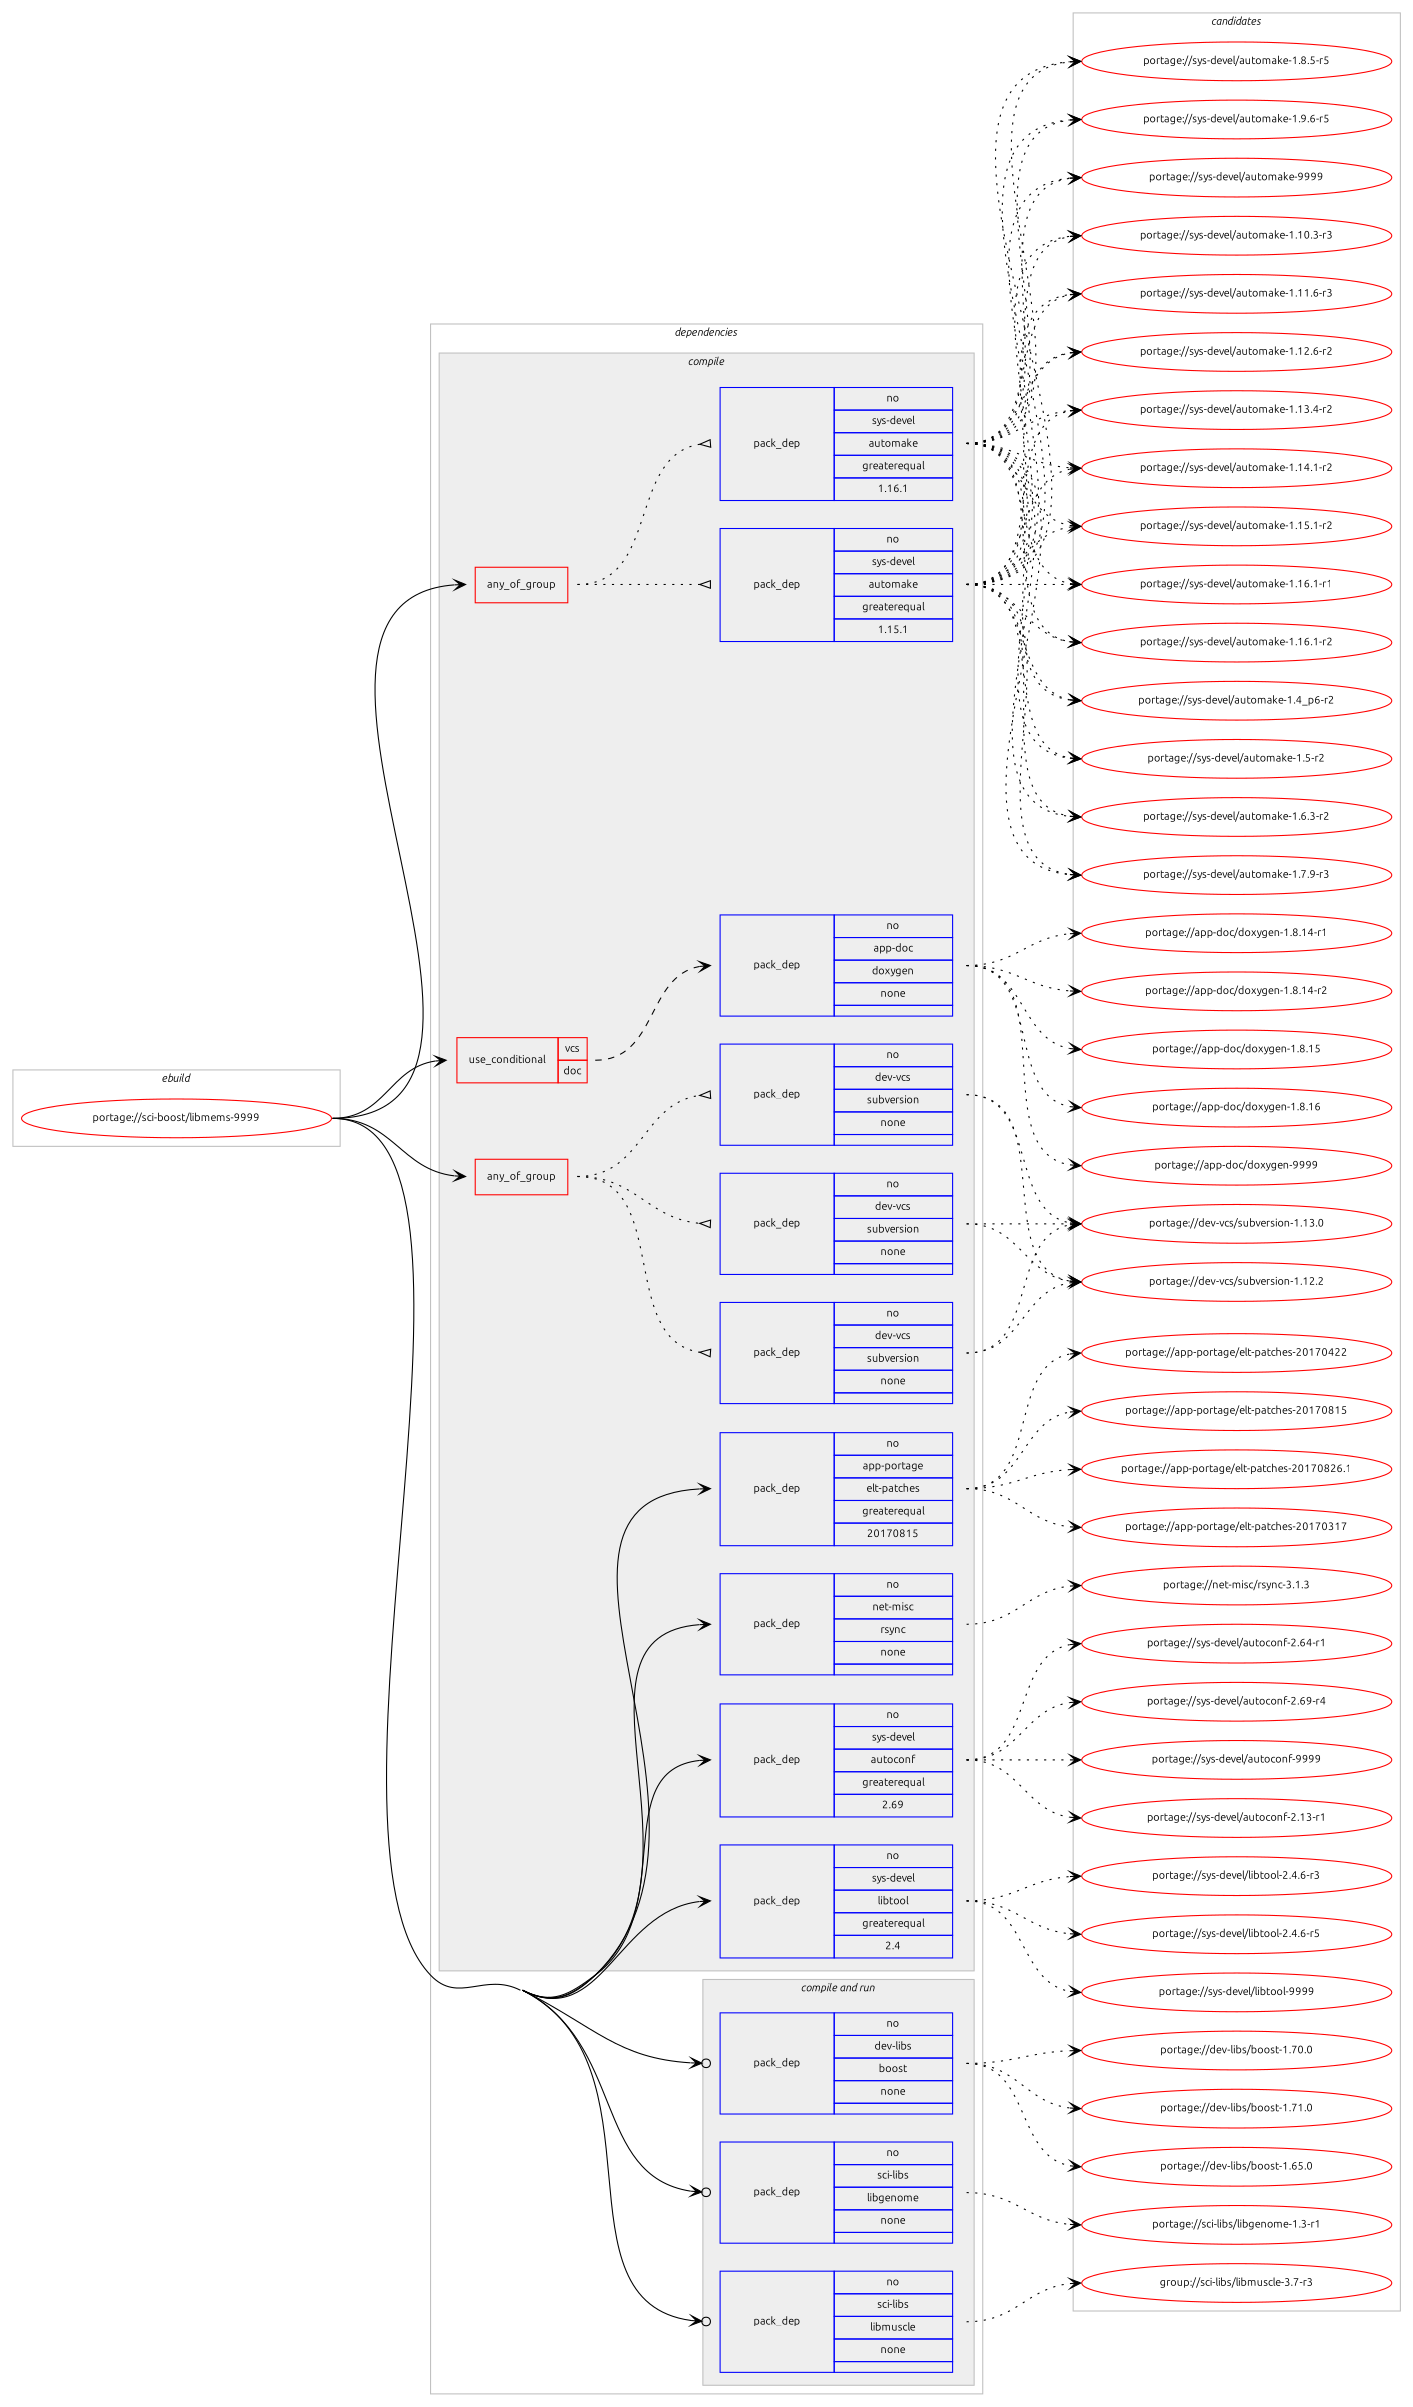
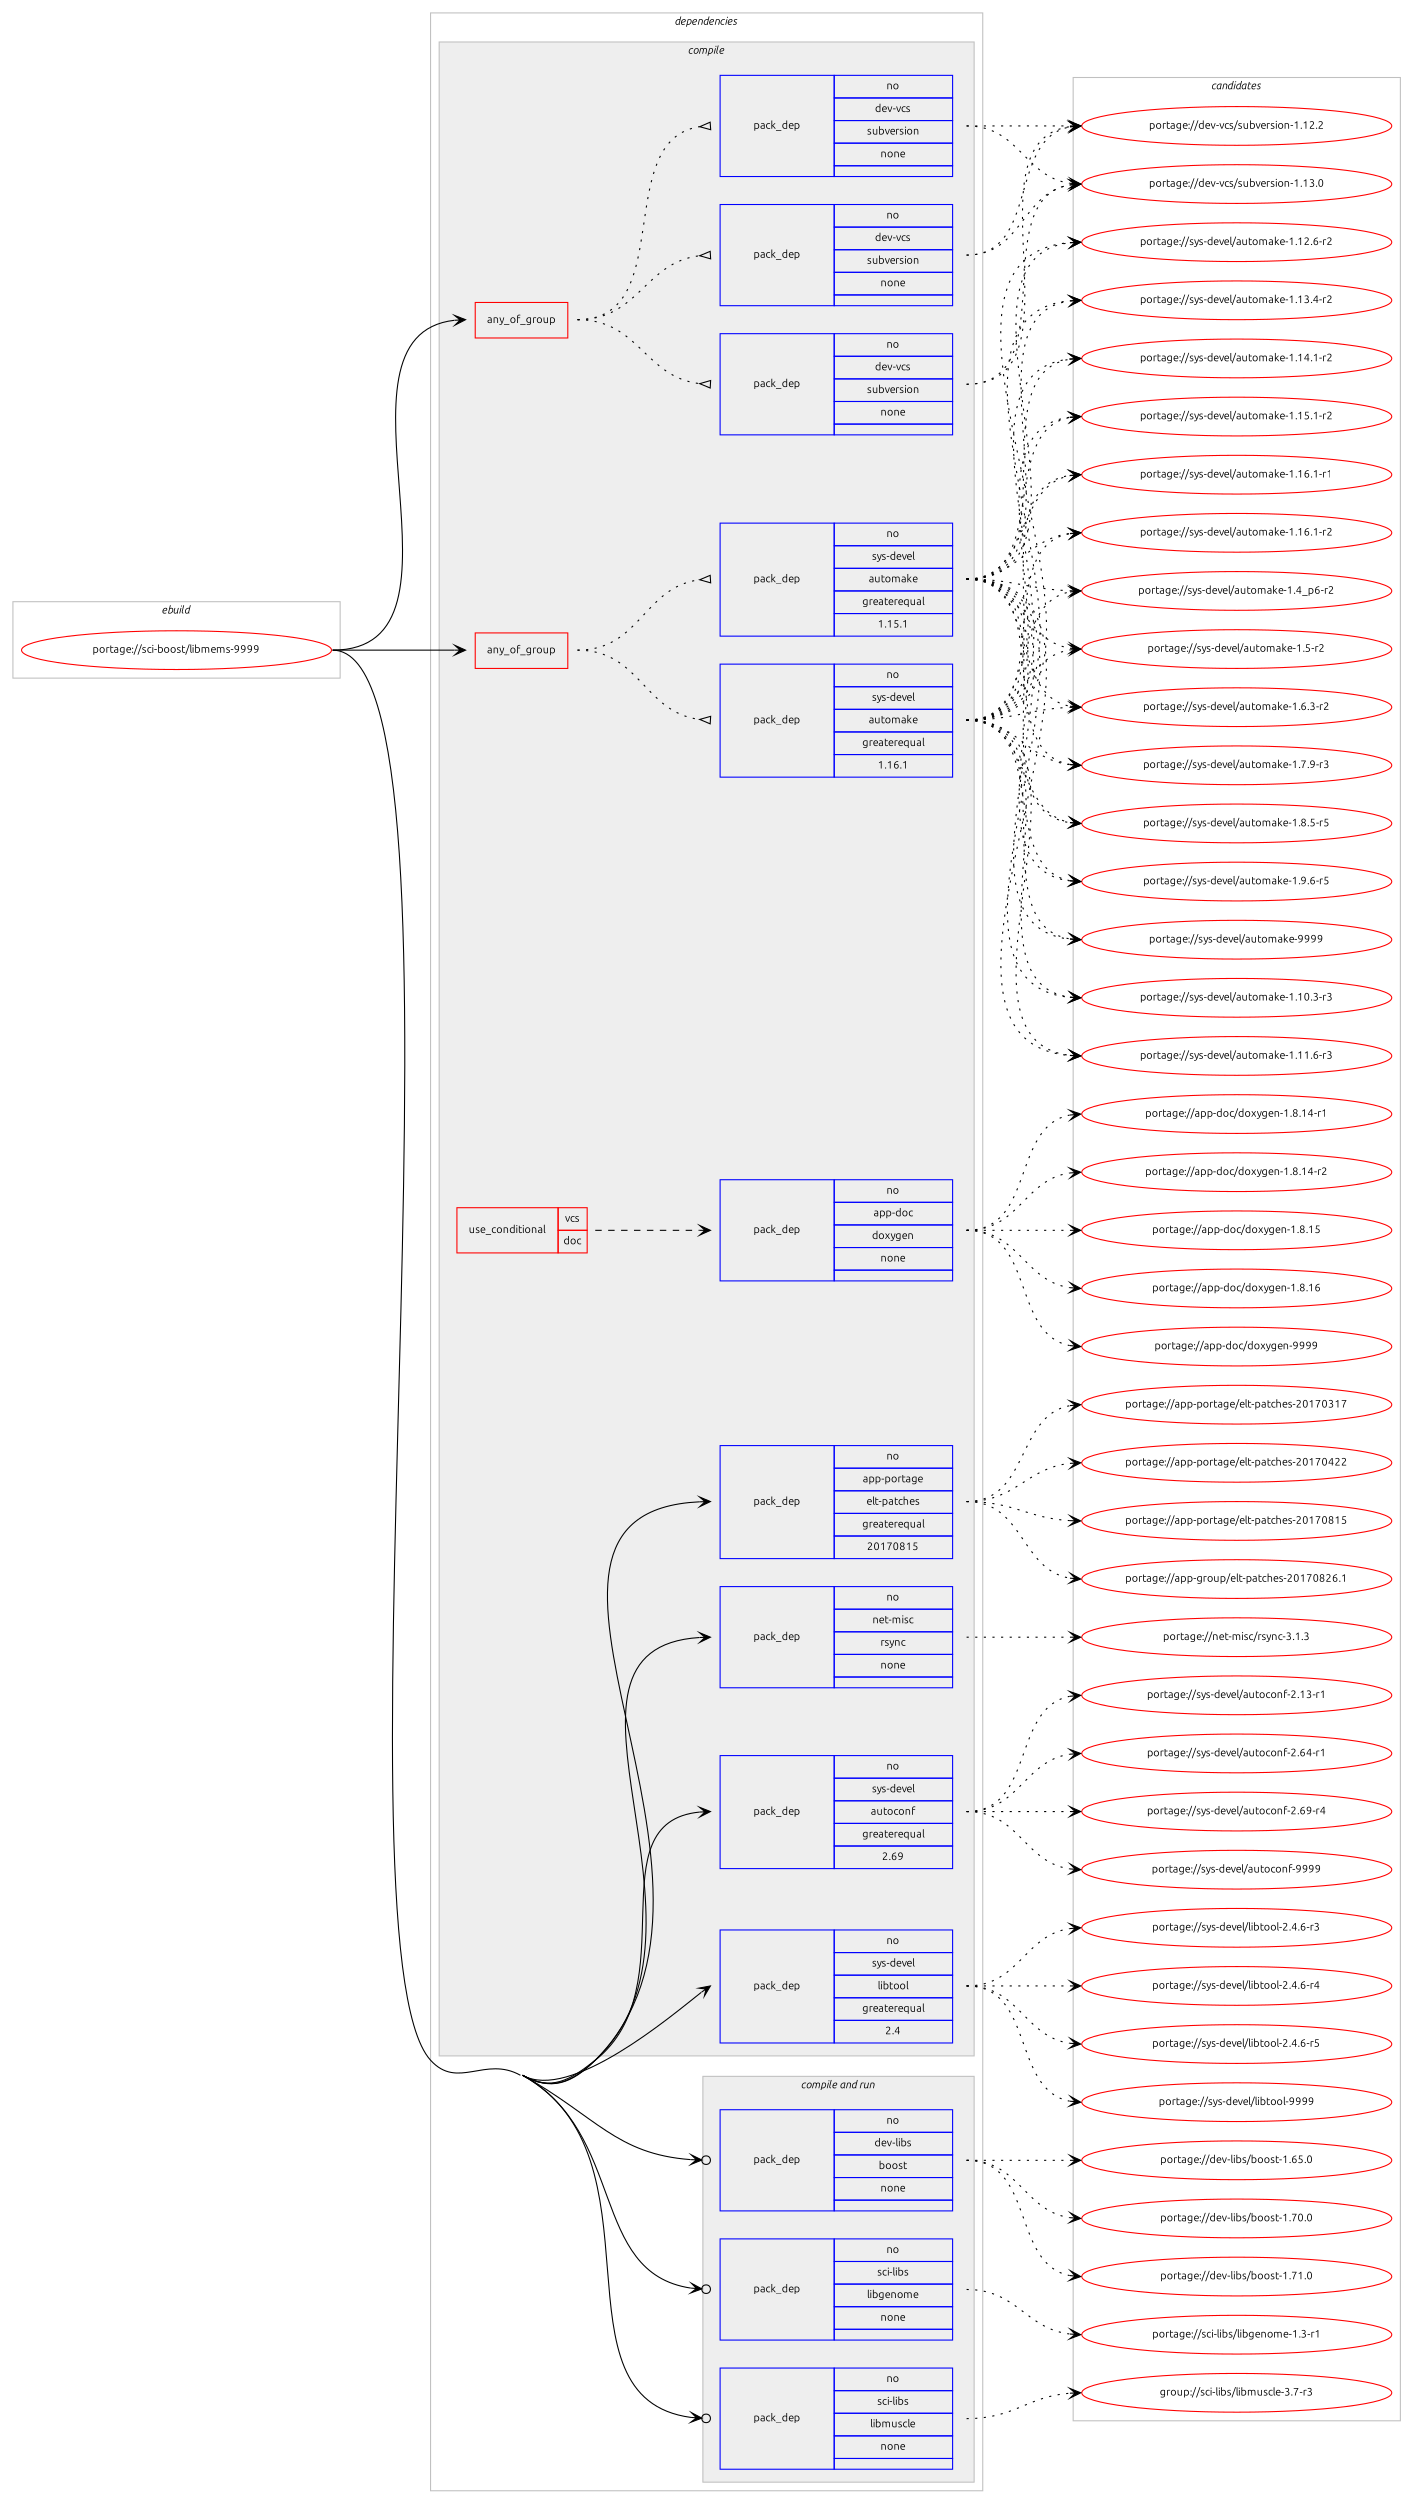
edge "portage://sci-boost/libmems-9999" -> "use_conditional": removed
node "portage://app-portage/elt-patches-20170826.1": label "portage://app-portage/elt-patches-20170826.1" -> "portage://app-group/elt-patches-20170826.1"
node "portage://sys-devel/libtool-2.4.6-r4": added
